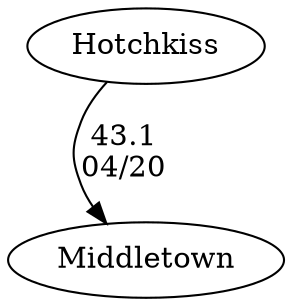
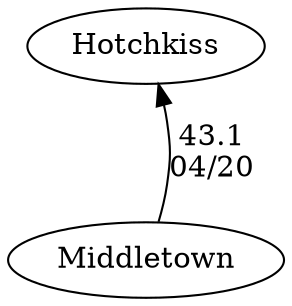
edge "Hotchkiss" -> "Middletown": reversed
